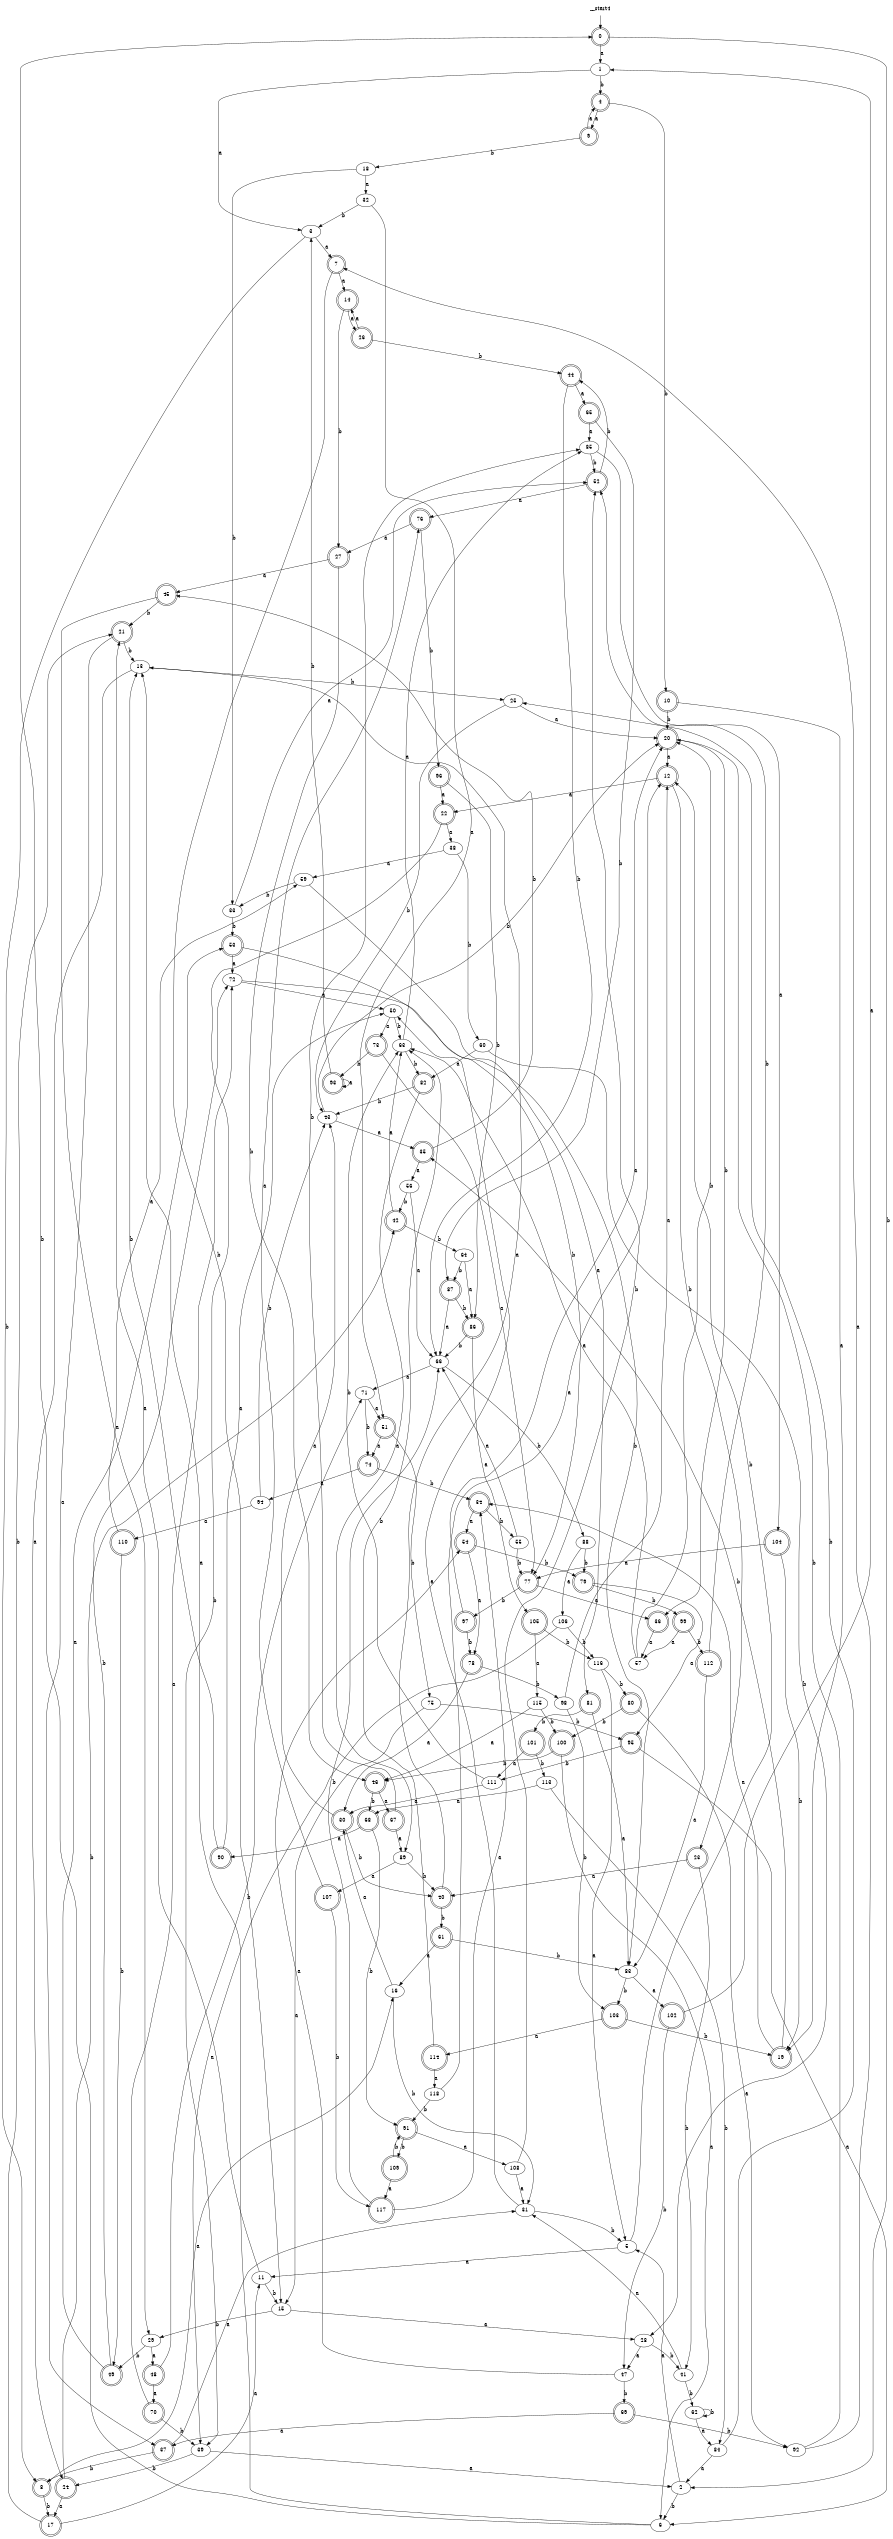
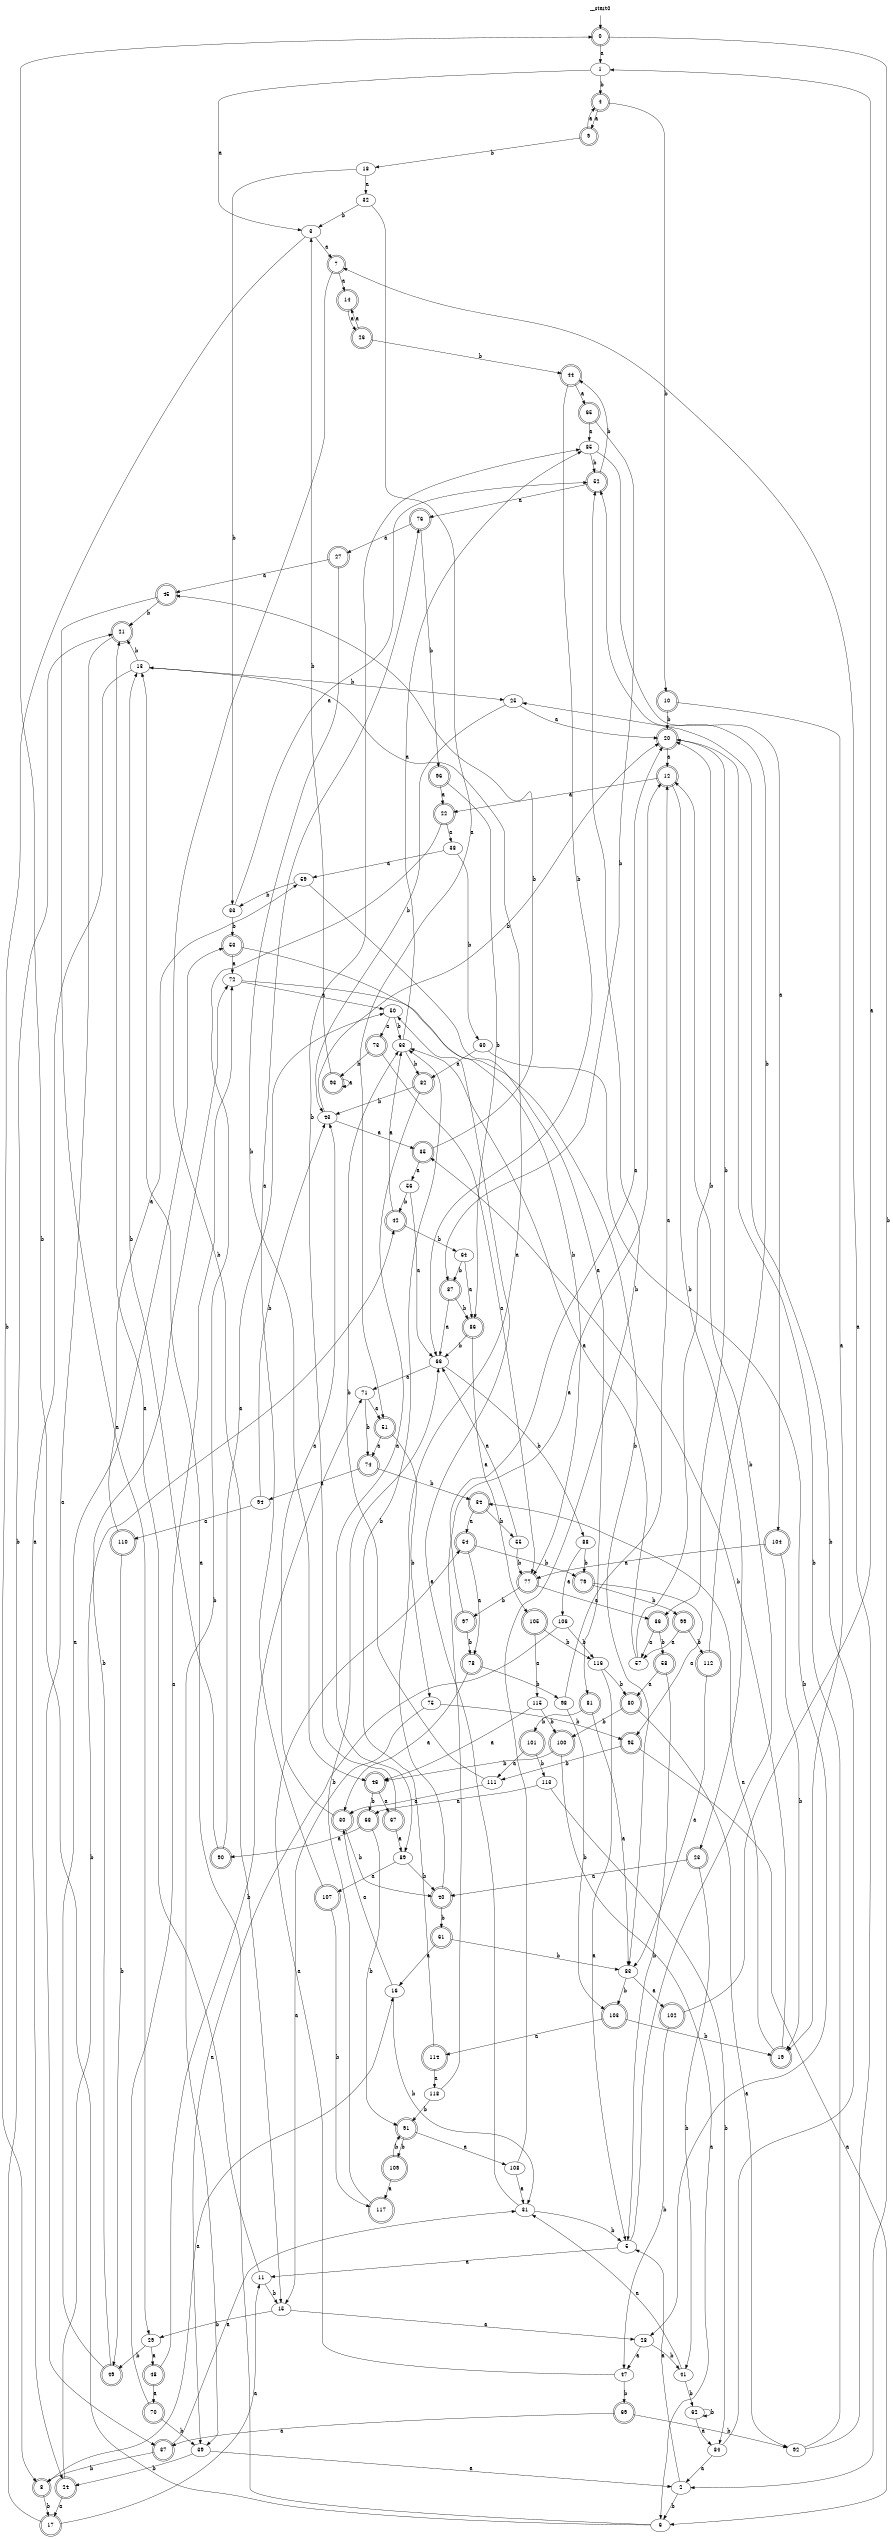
node "__start4": label "__start4" -> "__start0"
edge "14" -> "27": removed, label "b"
edge "21" -> "13": reversed
node "58": added
edge "117" -> "34": removed, label "a"
